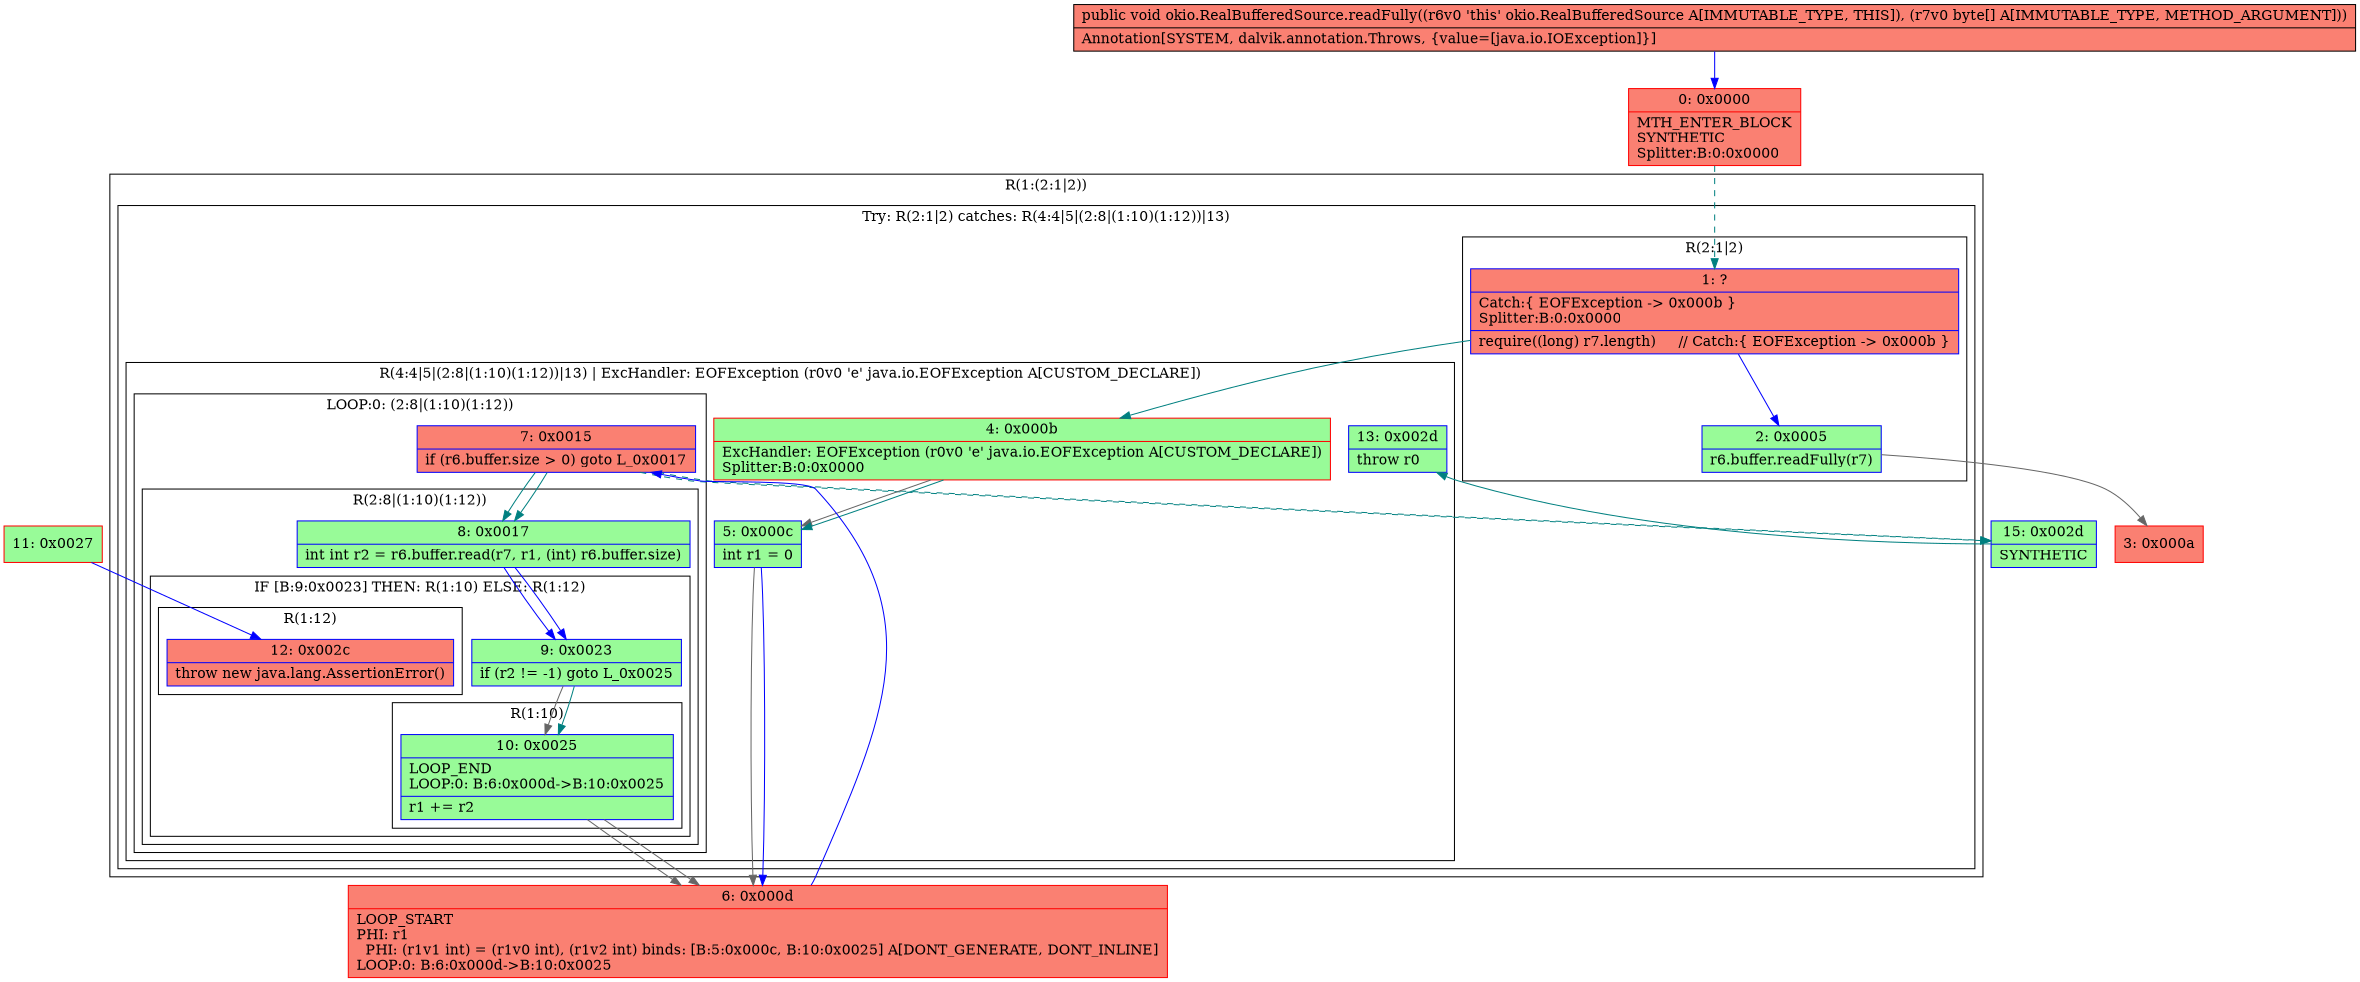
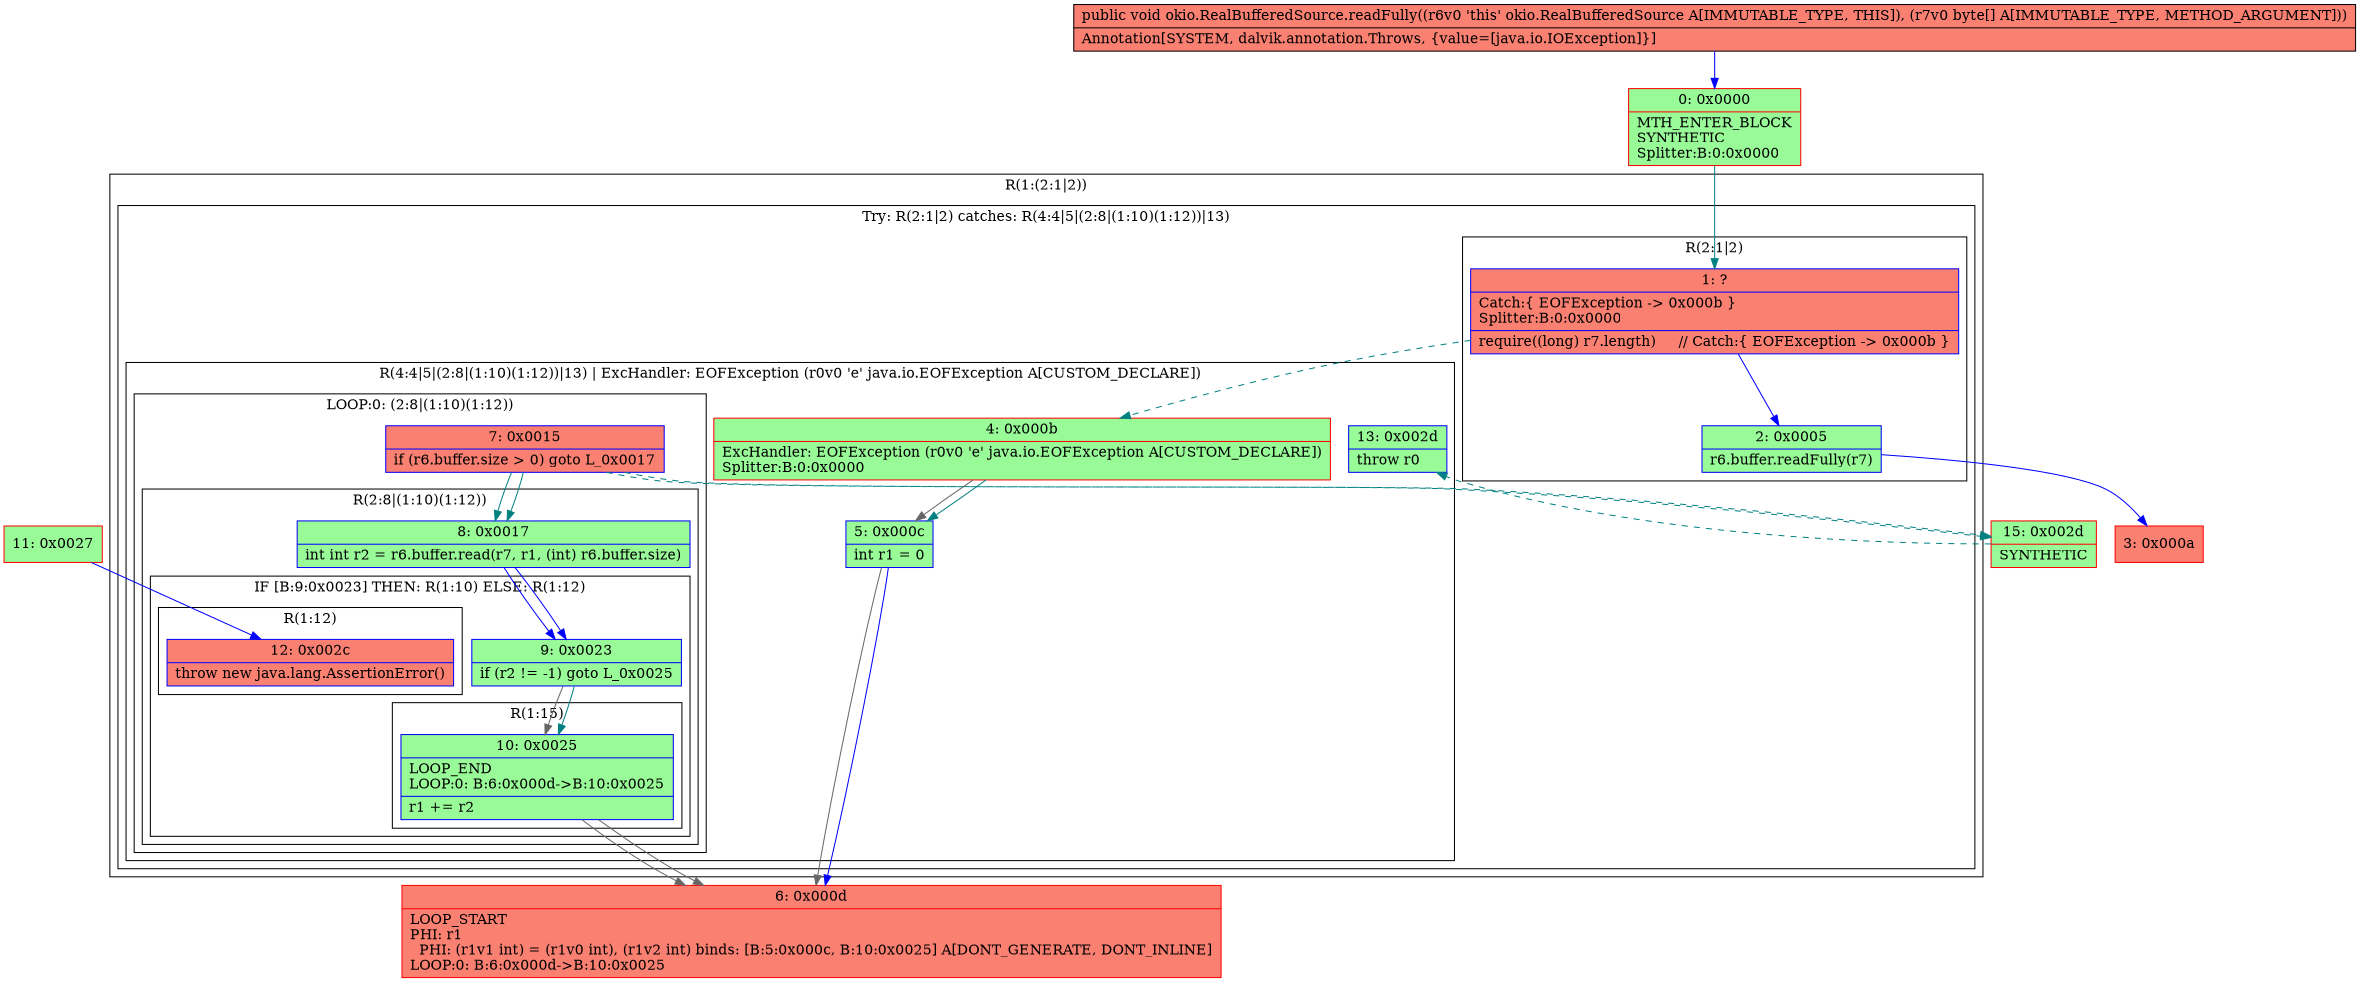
node "0: 0x0000": fillcolor salmon -> palegreen
edge "0: 0x0000" -> "1: ?": style dashed -> solid
edge "1: ?" -> "4: 0x000b": style solid -> dashed
edge "2: 0x0005" -> "3: 0x000a": color gray40 -> blue
edge "15: 0x002d" -> "13: 0x002d": style solid -> dashed
node "15: 0x002d": color blue -> red
edge "6: 0x000d" -> "7: 0x0015": removed
cluster "R(1:10)": label "R(1:10)" -> "R(1:15)"
